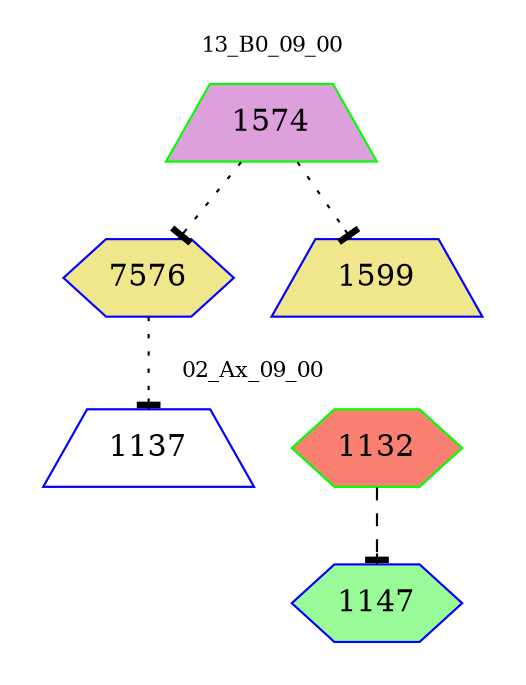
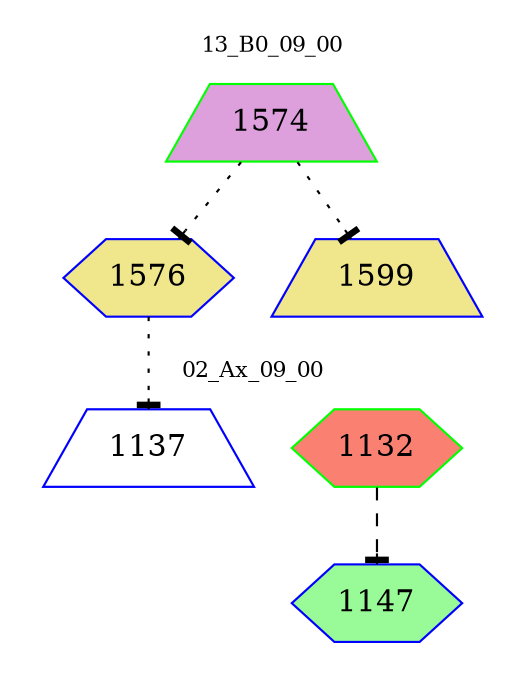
node "7576": label "7576" -> "1576"
